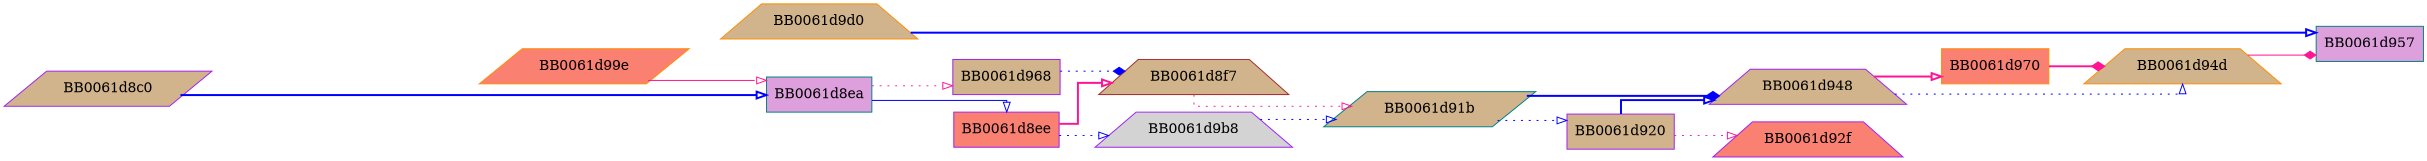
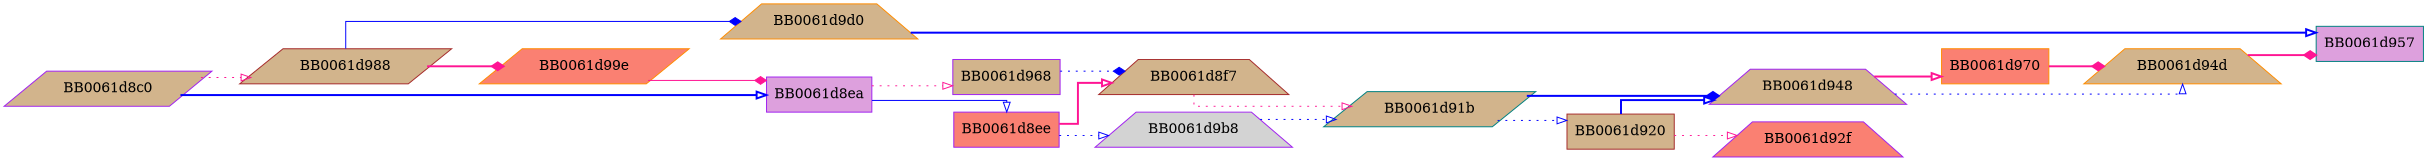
edge "BB0061d94d" -> "BB0061d957": style solid -> bold
node "BB0061d988": added
edge "BB0061d99e" -> "BB0061d8ea": arrowhead onormal -> diamond
node "BB0061d8ea": color teal -> purple
node "BB0061d920": color purple -> brown
